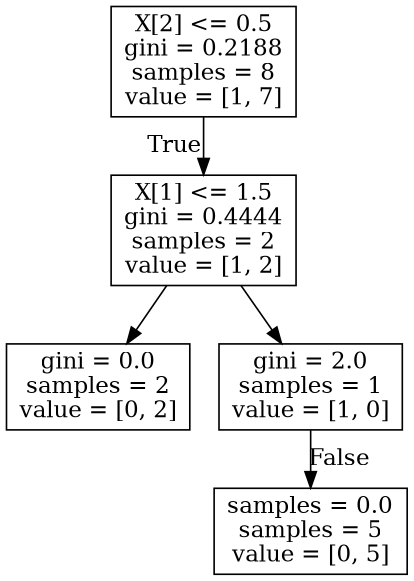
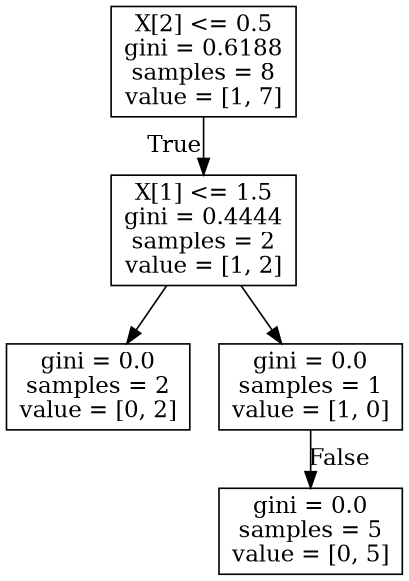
node "X[2] <= 0.5 gini = 0.2188 samples = 8 value = [1, 7]": label "X[2] <= 0.5 gini = 0.2188 samples = 8 value = [1, 7]" -> "X[2] <= 0.5 gini = 0.6188 samples = 8 value = [1, 7]"
node "gini = 2.0 samples = 1 value = [1, 0]": label "gini = 2.0 samples = 1 value = [1, 0]" -> "gini = 0.0 samples = 1 value = [1, 0]"
node "samples = 0.0 samples = 5 value = [0, 5]": label "samples = 0.0 samples = 5 value = [0, 5]" -> "gini = 0.0 samples = 5 value = [0, 5]"
